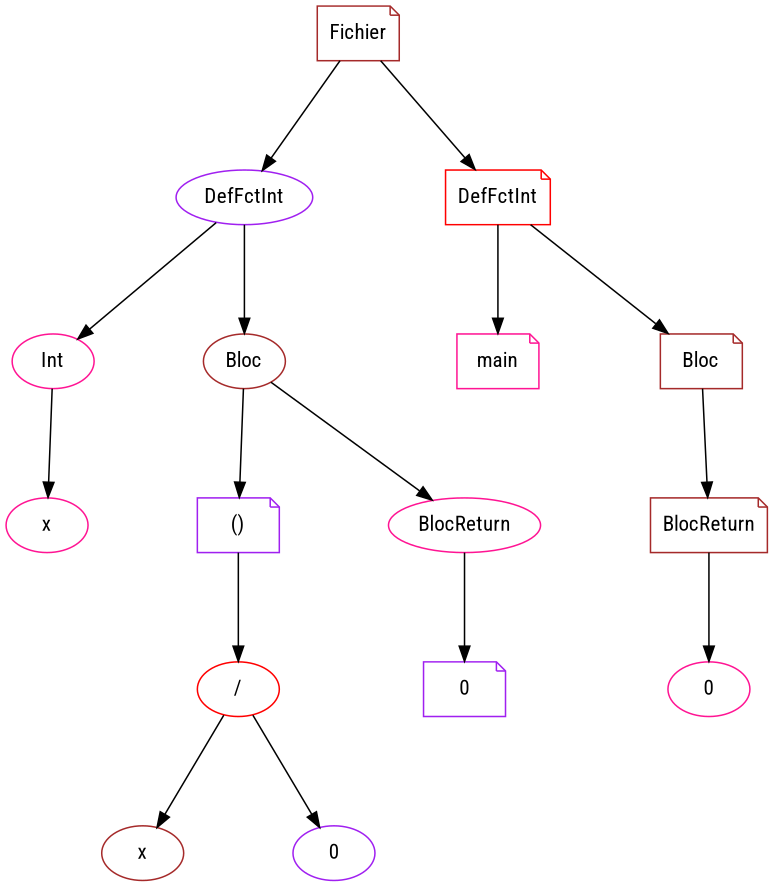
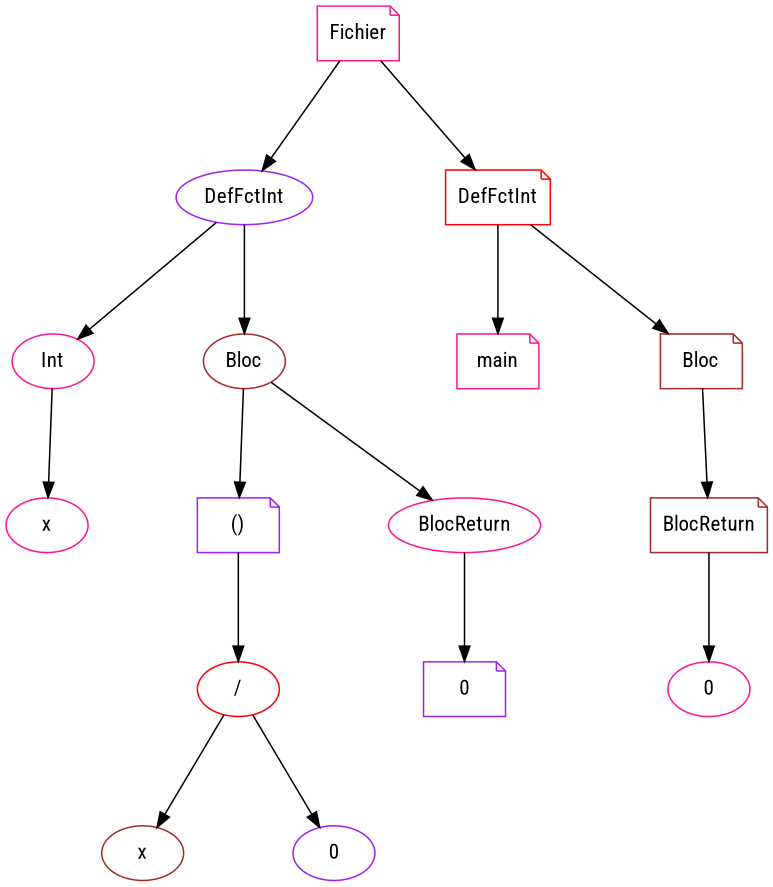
node "Fichier": color brown -> deeppink
